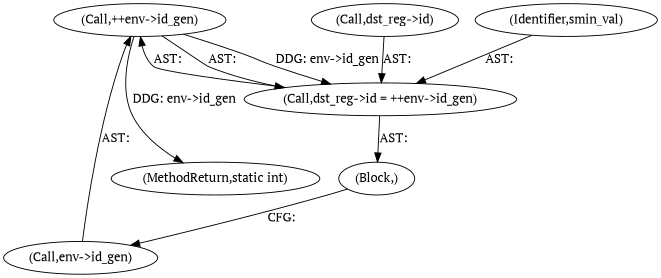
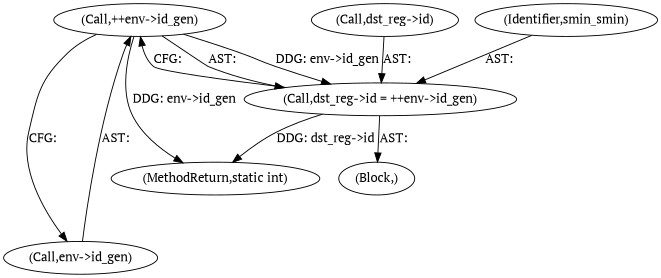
node "(Identifier,smin_val)": label "(Identifier,smin_val)" -> "(Identifier,smin_smin)"
edge "(Call,dst_reg->id = ++env->id_gen)" -> "(Call,++env->id_gen)": label "AST: " -> "CFG: "
edge "(Call,dst_reg->id = ++env->id_gen)" -> "(MethodReturn,static int)": added, label "DDG: dst_reg->id"
edge "(Block,)" -> "(Call,env->id_gen)": now "(Call,++env->id_gen)" -> "(Call,env->id_gen)"
